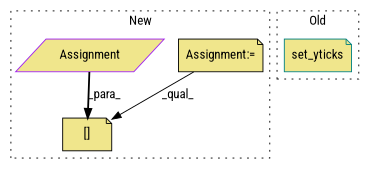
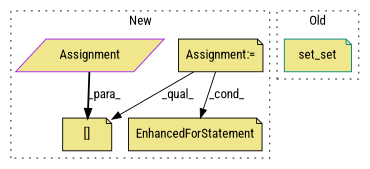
node "set_yticks": label "set_yticks" -> "set_set"
node "EnhancedForStatement": added
